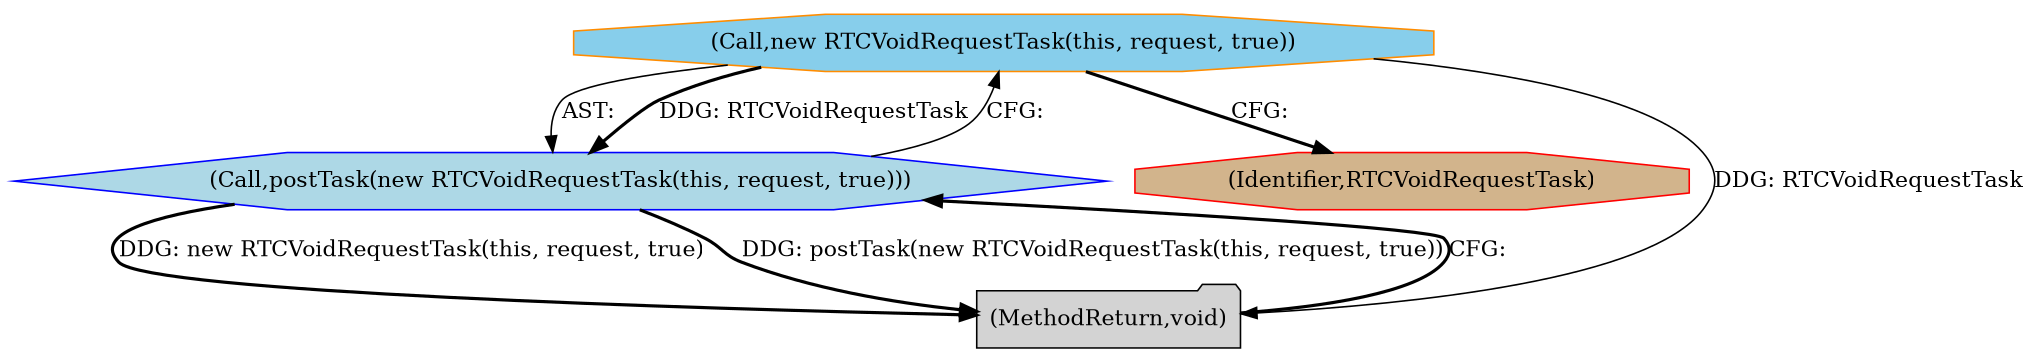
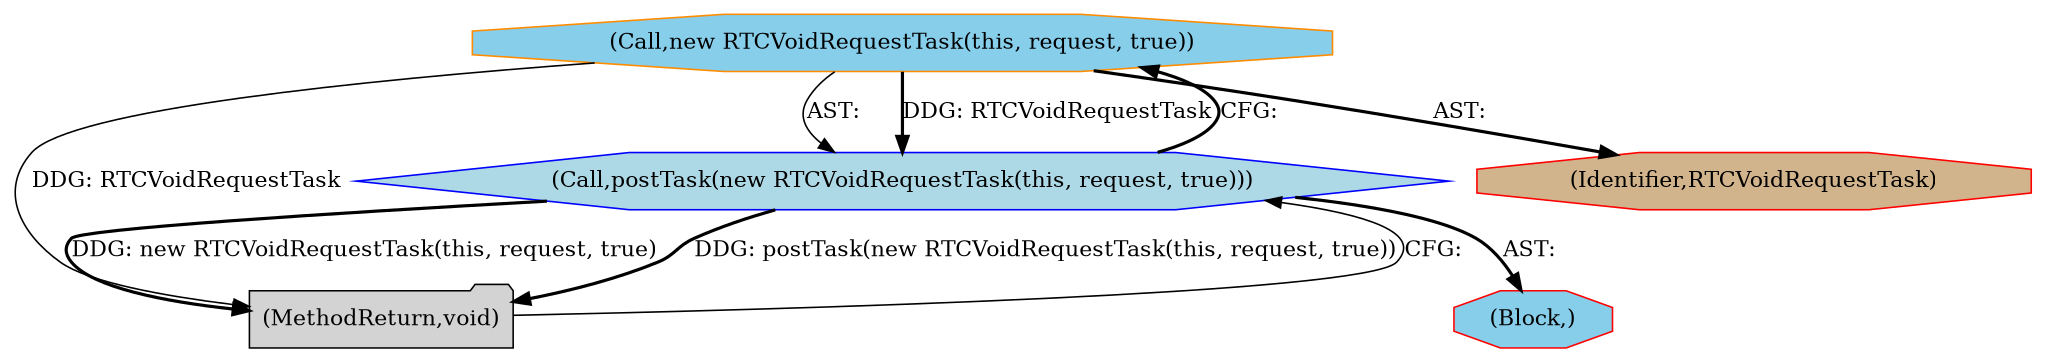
edge "(Call,new RTCVoidRequestTask(this, request, true))" -> "(Identifier,RTCVoidRequestTask)": label "CFG: " -> "AST: "
edge "(Call,postTask(new RTCVoidRequestTask(this, request, true)))" -> "(Call,new RTCVoidRequestTask(this, request, true))": style solid -> bold
edge "(MethodReturn,void)" -> "(Call,postTask(new RTCVoidRequestTask(this, request, true)))": style bold -> solid
node "(Block,)": added
